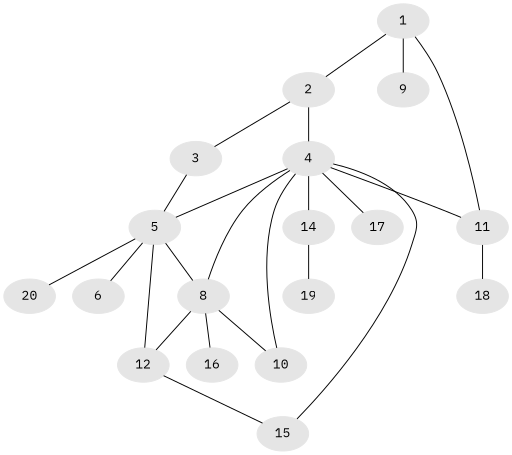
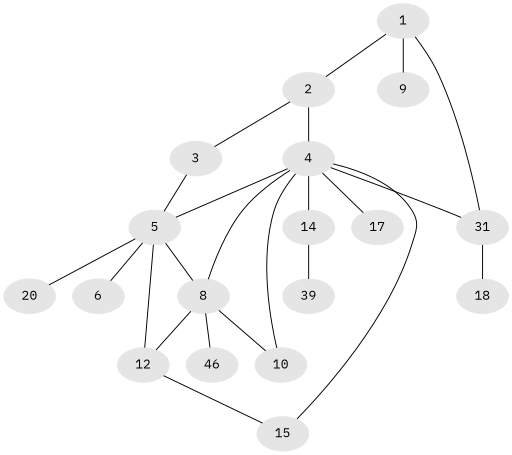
node "11": label "11" -> "31"
node "19": label "19" -> "39"
node "16": label "16" -> "46"
